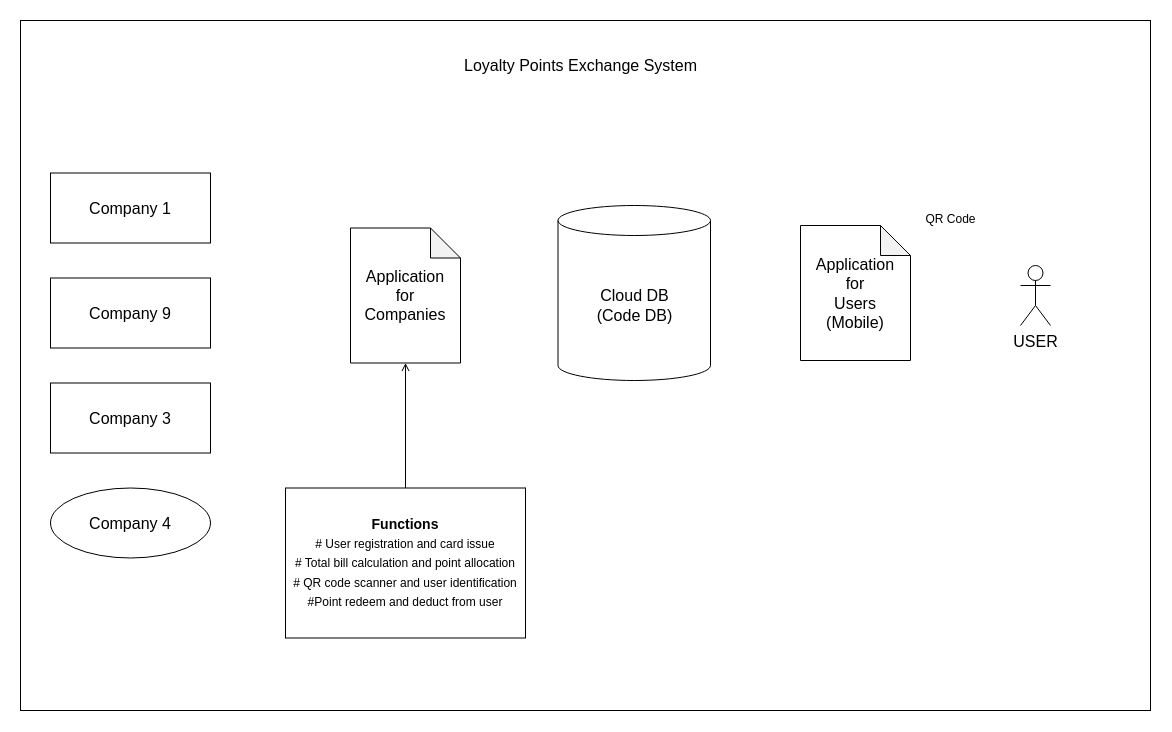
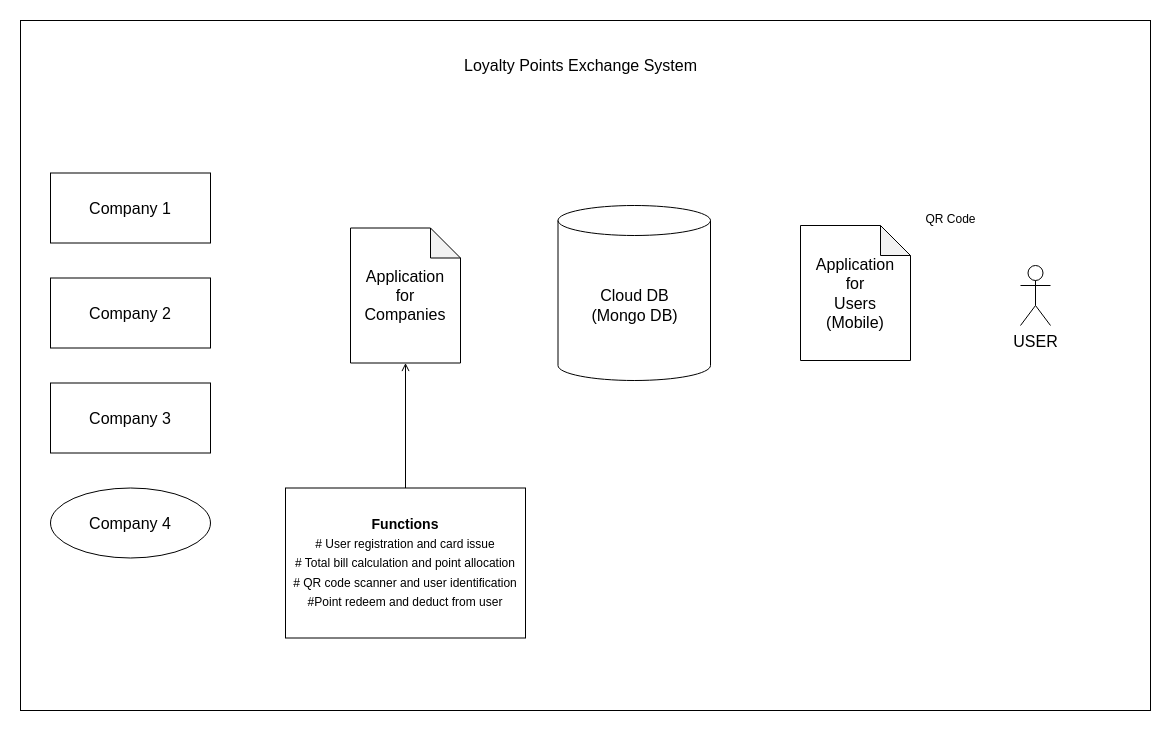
node "Cloud DB (Code DB)": label "Cloud DB (Code DB)" -> "Cloud DB (Mongo DB)"
node "Company 9": label "Company 9" -> "Company 2"
